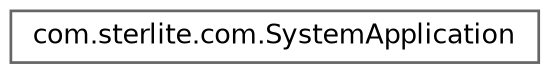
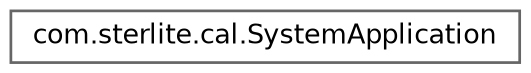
node "com.sterlite.com.SystemApplication": label "com.sterlite.com.SystemApplication" -> "com.sterlite.cal.SystemApplication"
